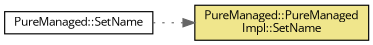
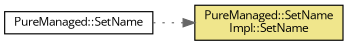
node "PureManaged::PureManaged Impl::SetName": label "PureManaged::PureManaged Impl::SetName" -> "PureManaged::SetName Impl::SetName"
